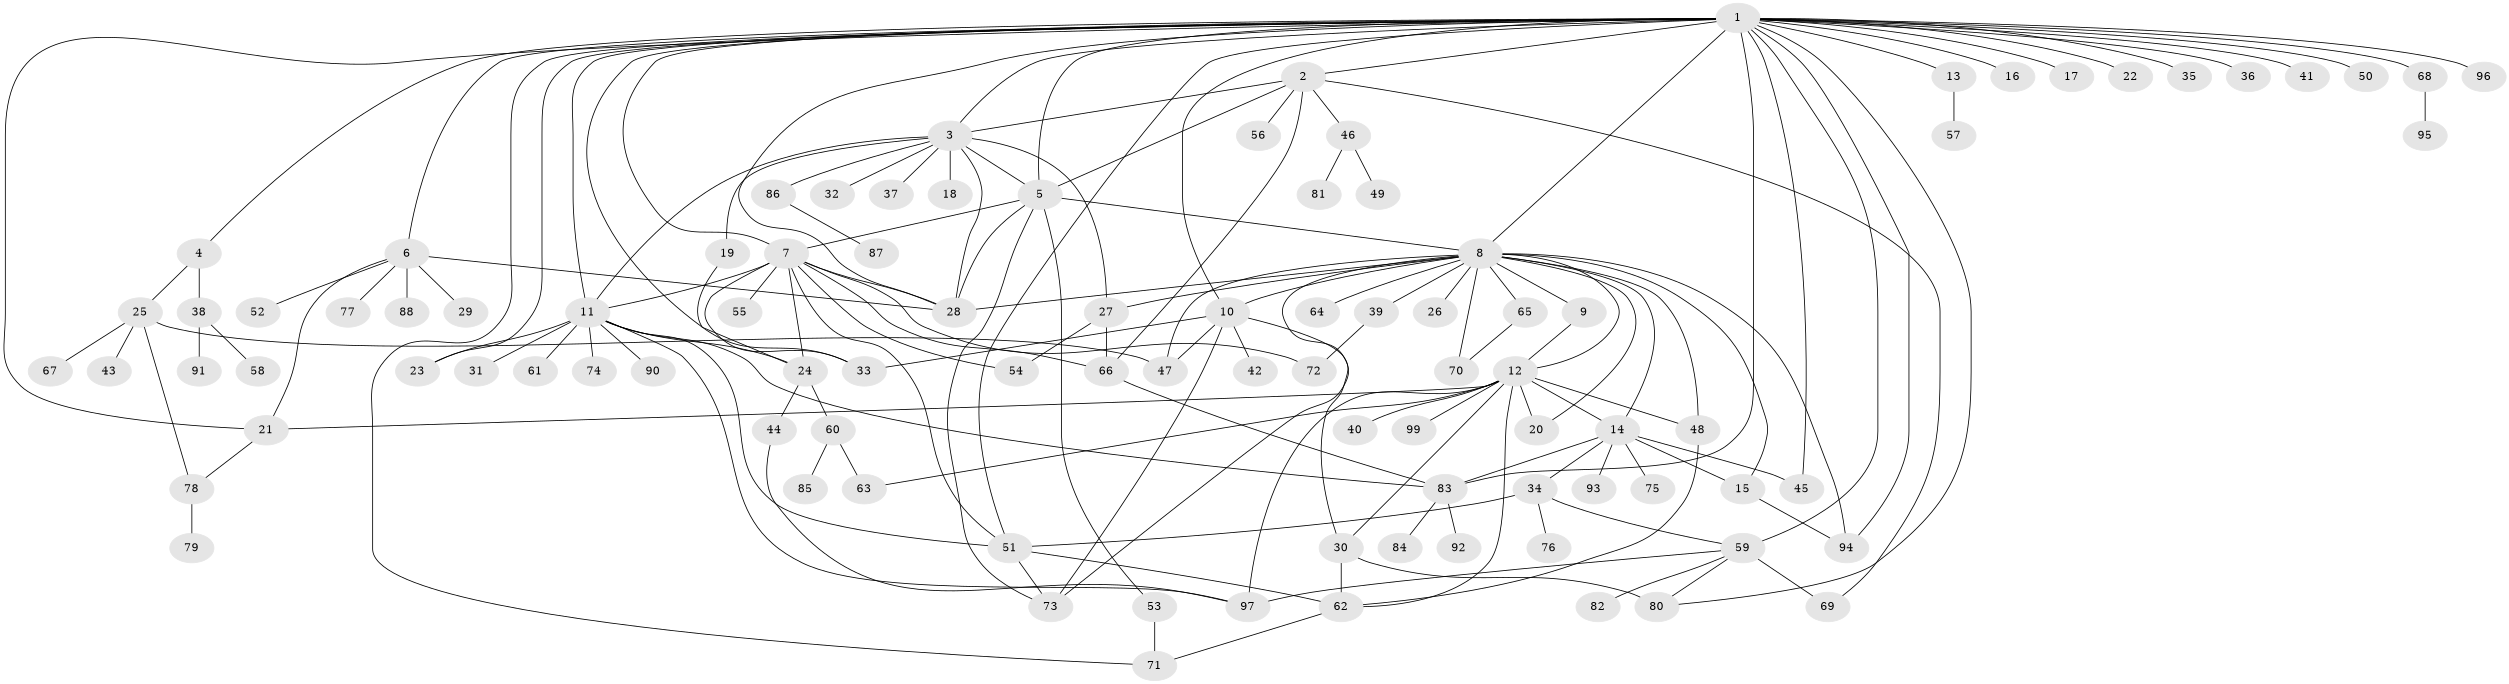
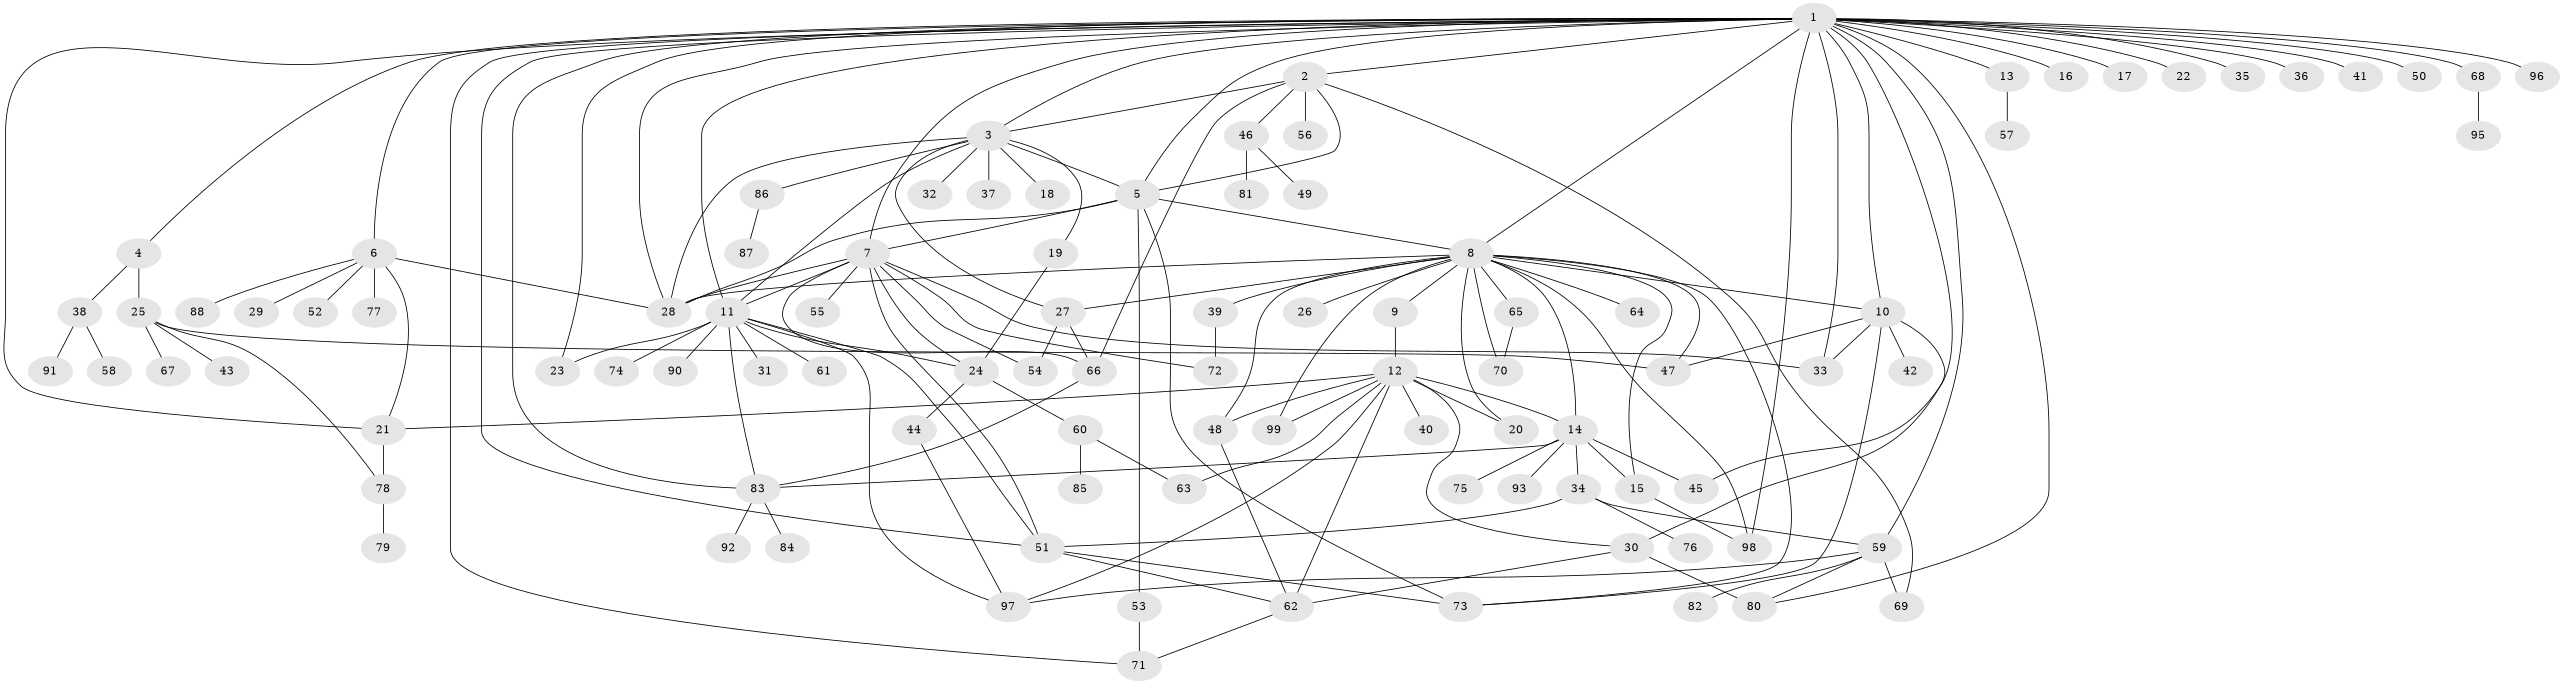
edge "8" -- "12": now "8" -- "99"
node "94": label "94" -> "98"
